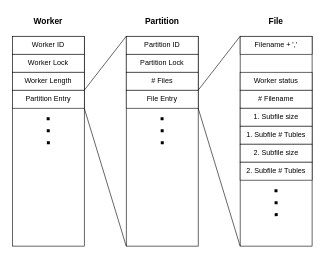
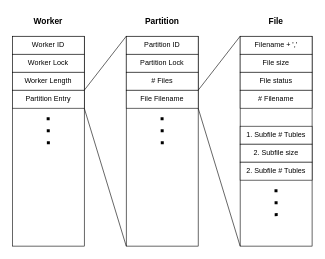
node "File size": added
node "Worker status": label "Worker status" -> "File status"
node "File Entry": label "File Entry" -> "File Filename"
node "1. Subfile size": removed
